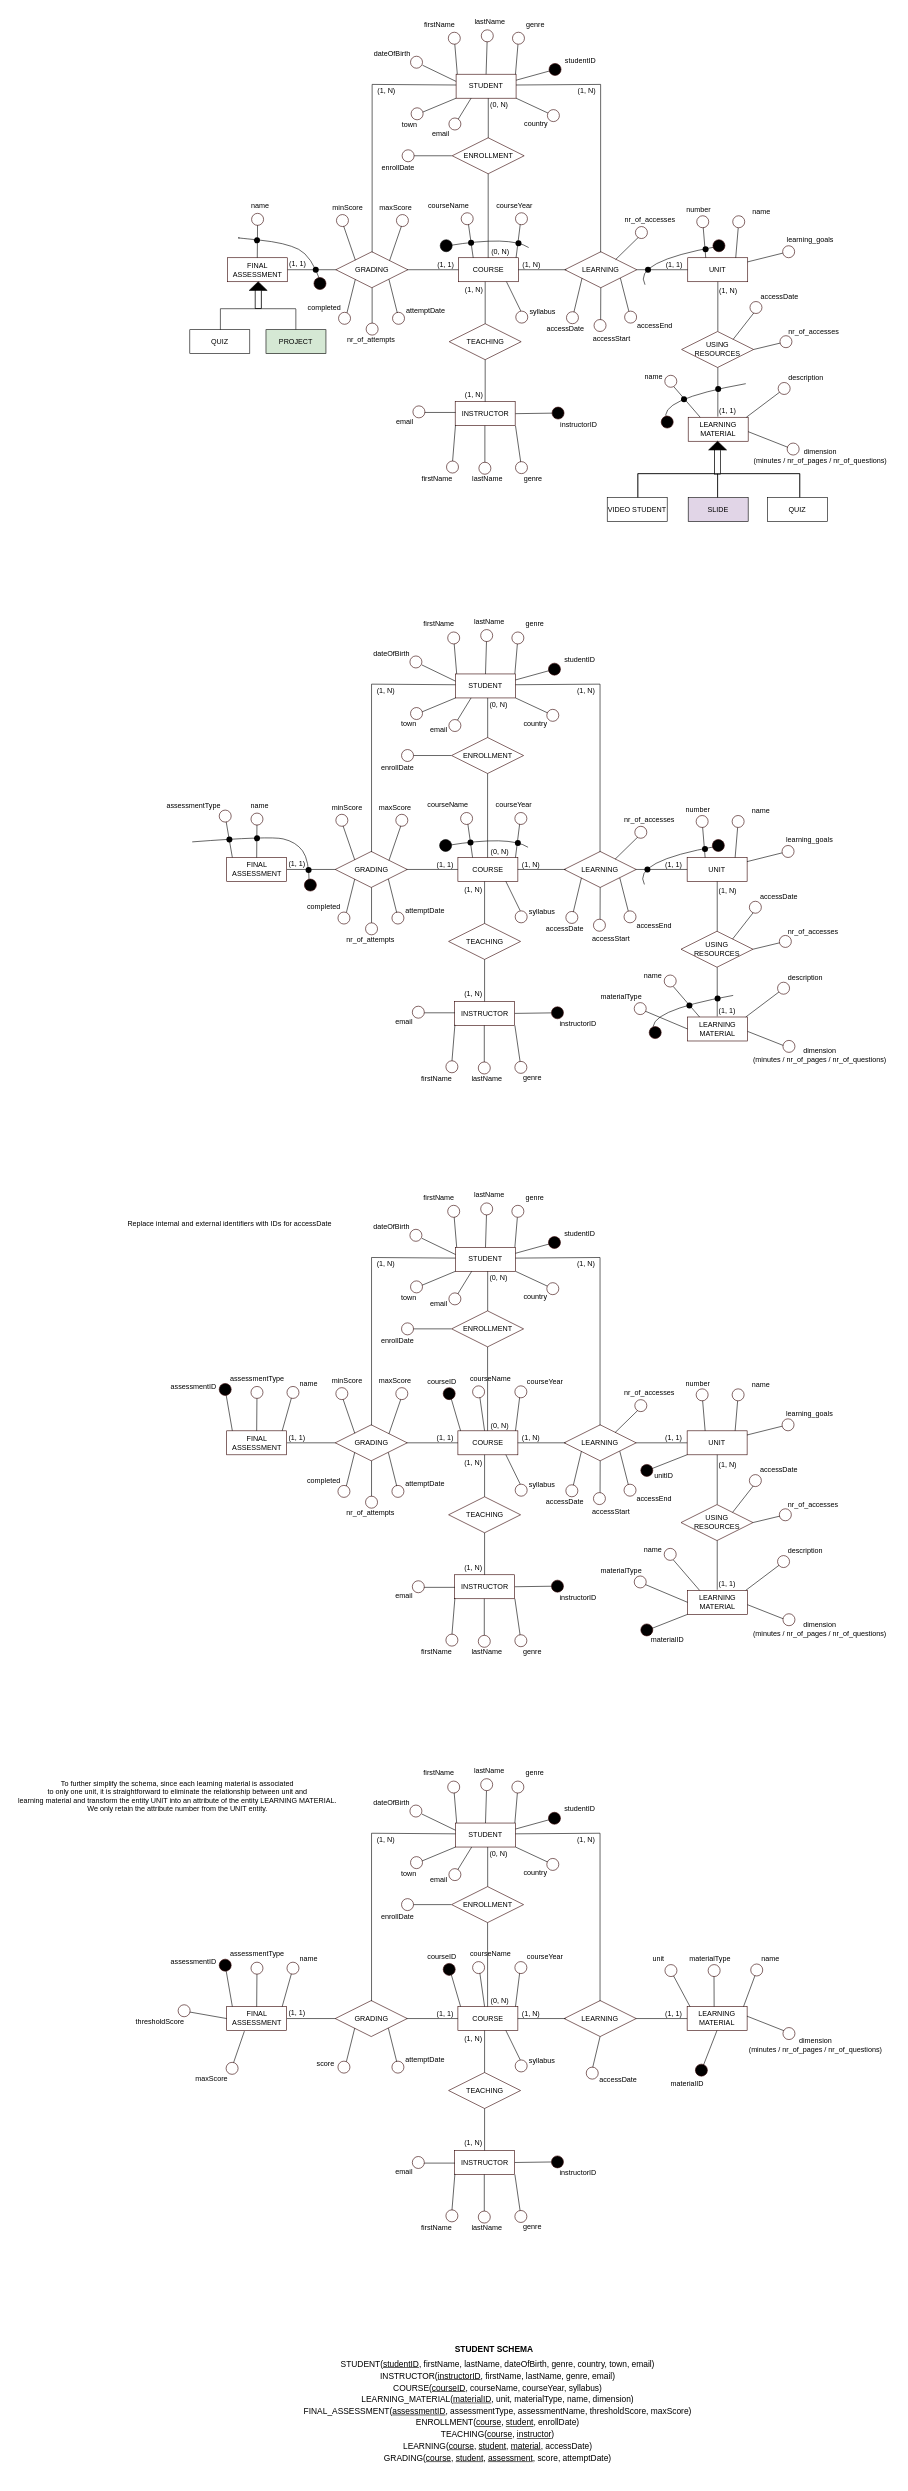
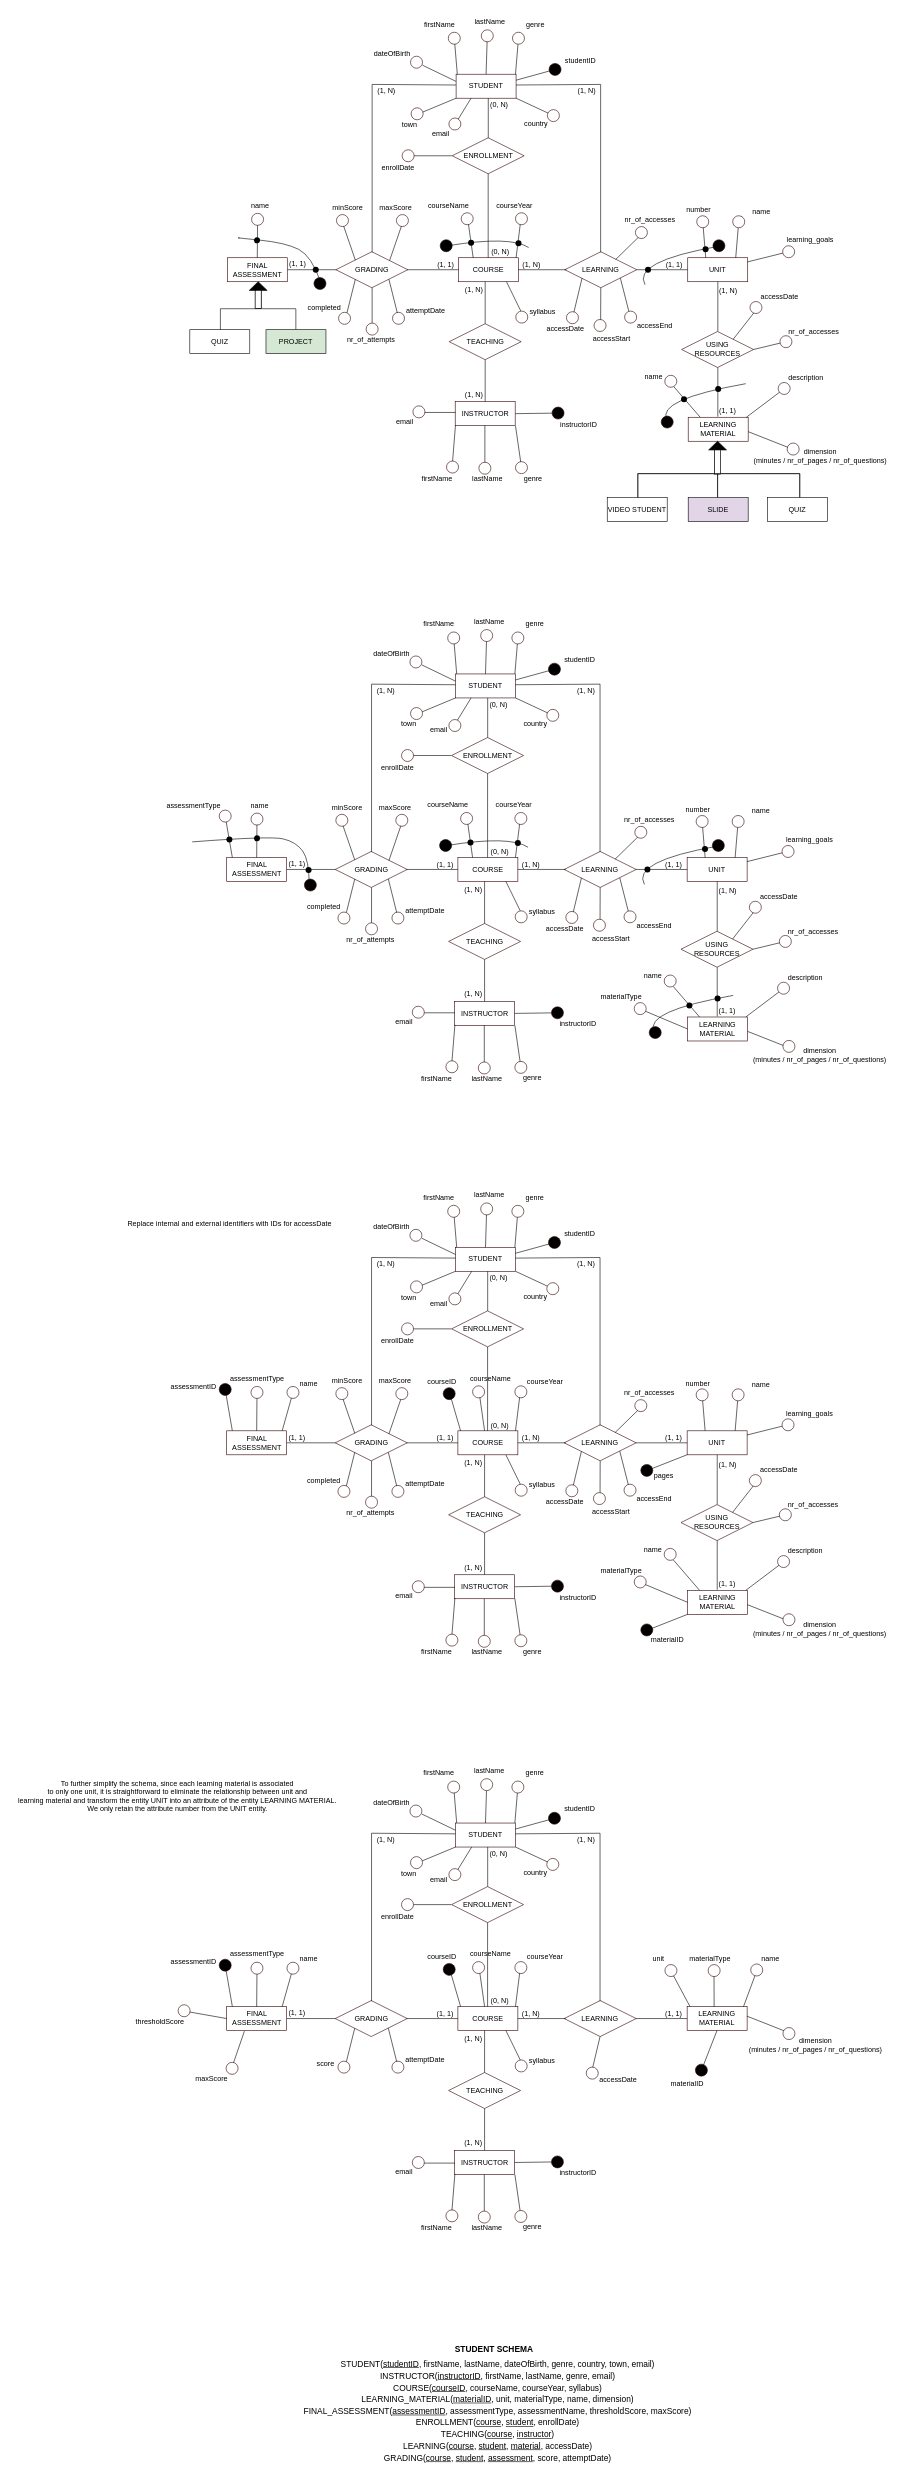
node "unitID": label "unitID" -> "pages"
